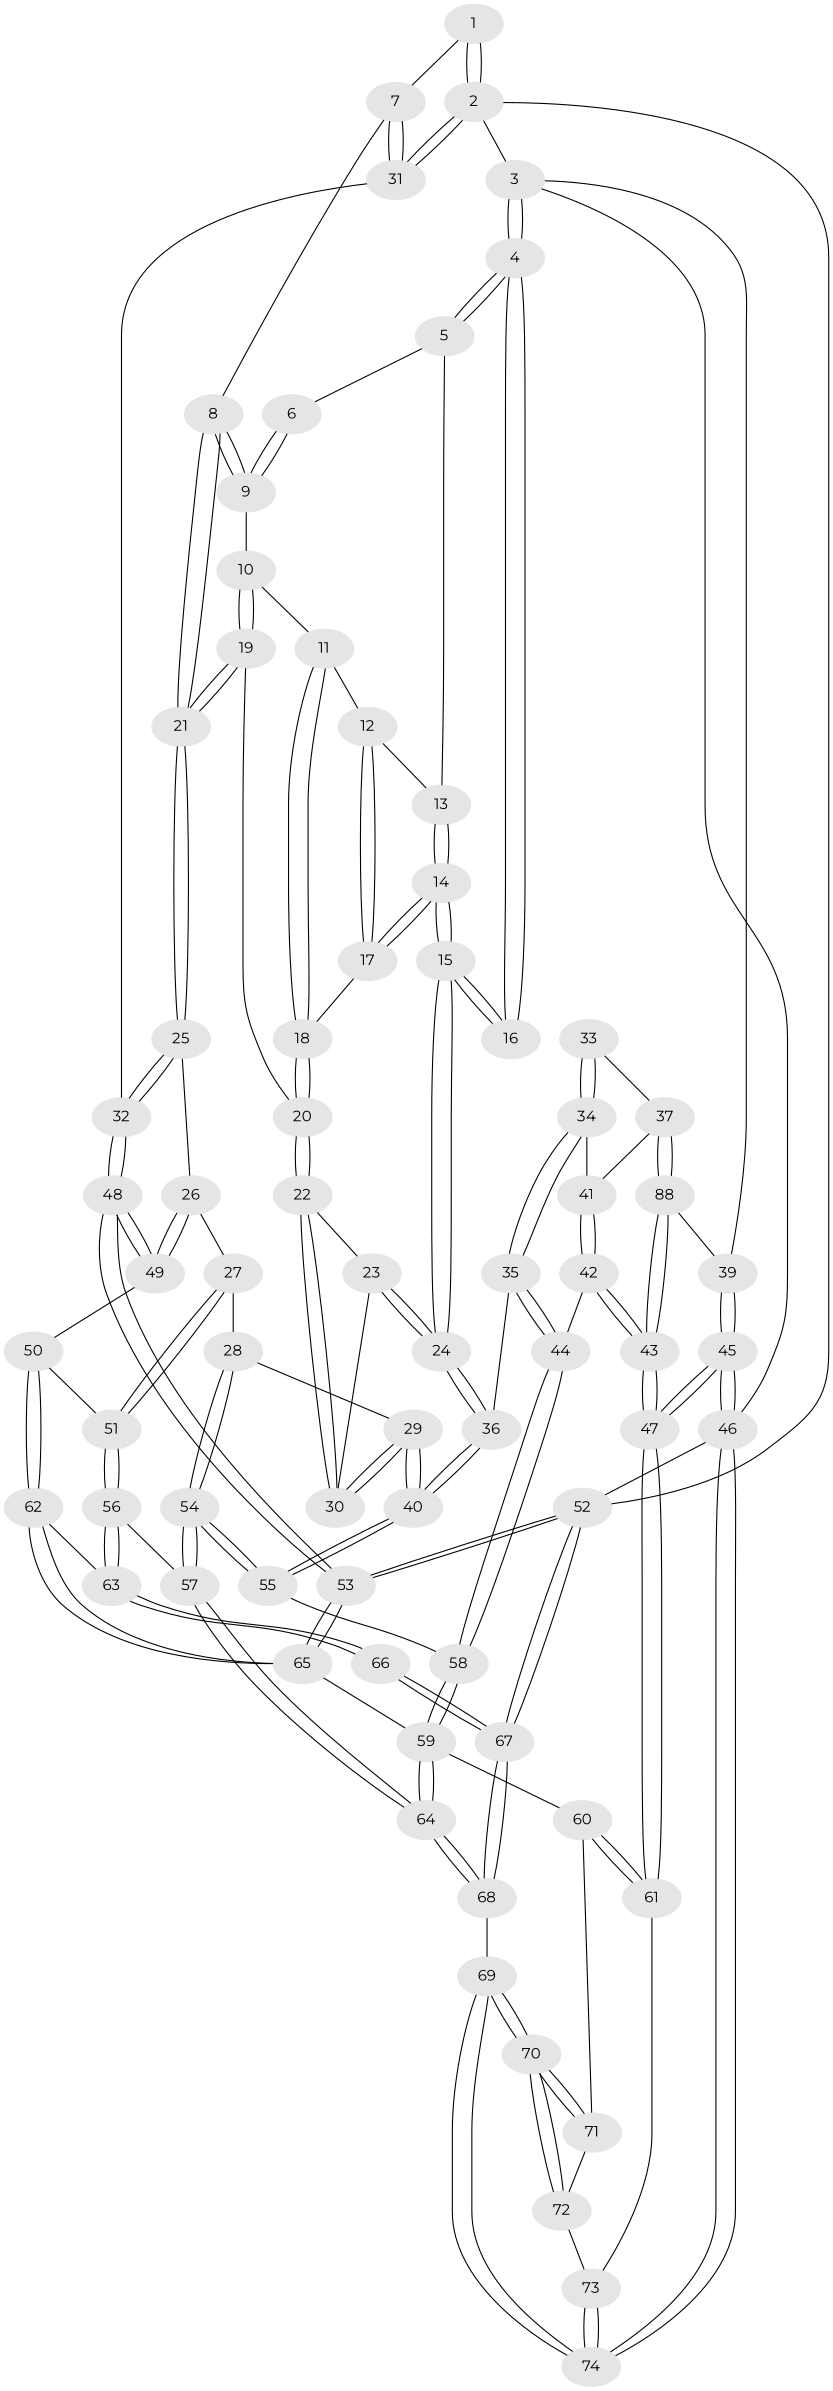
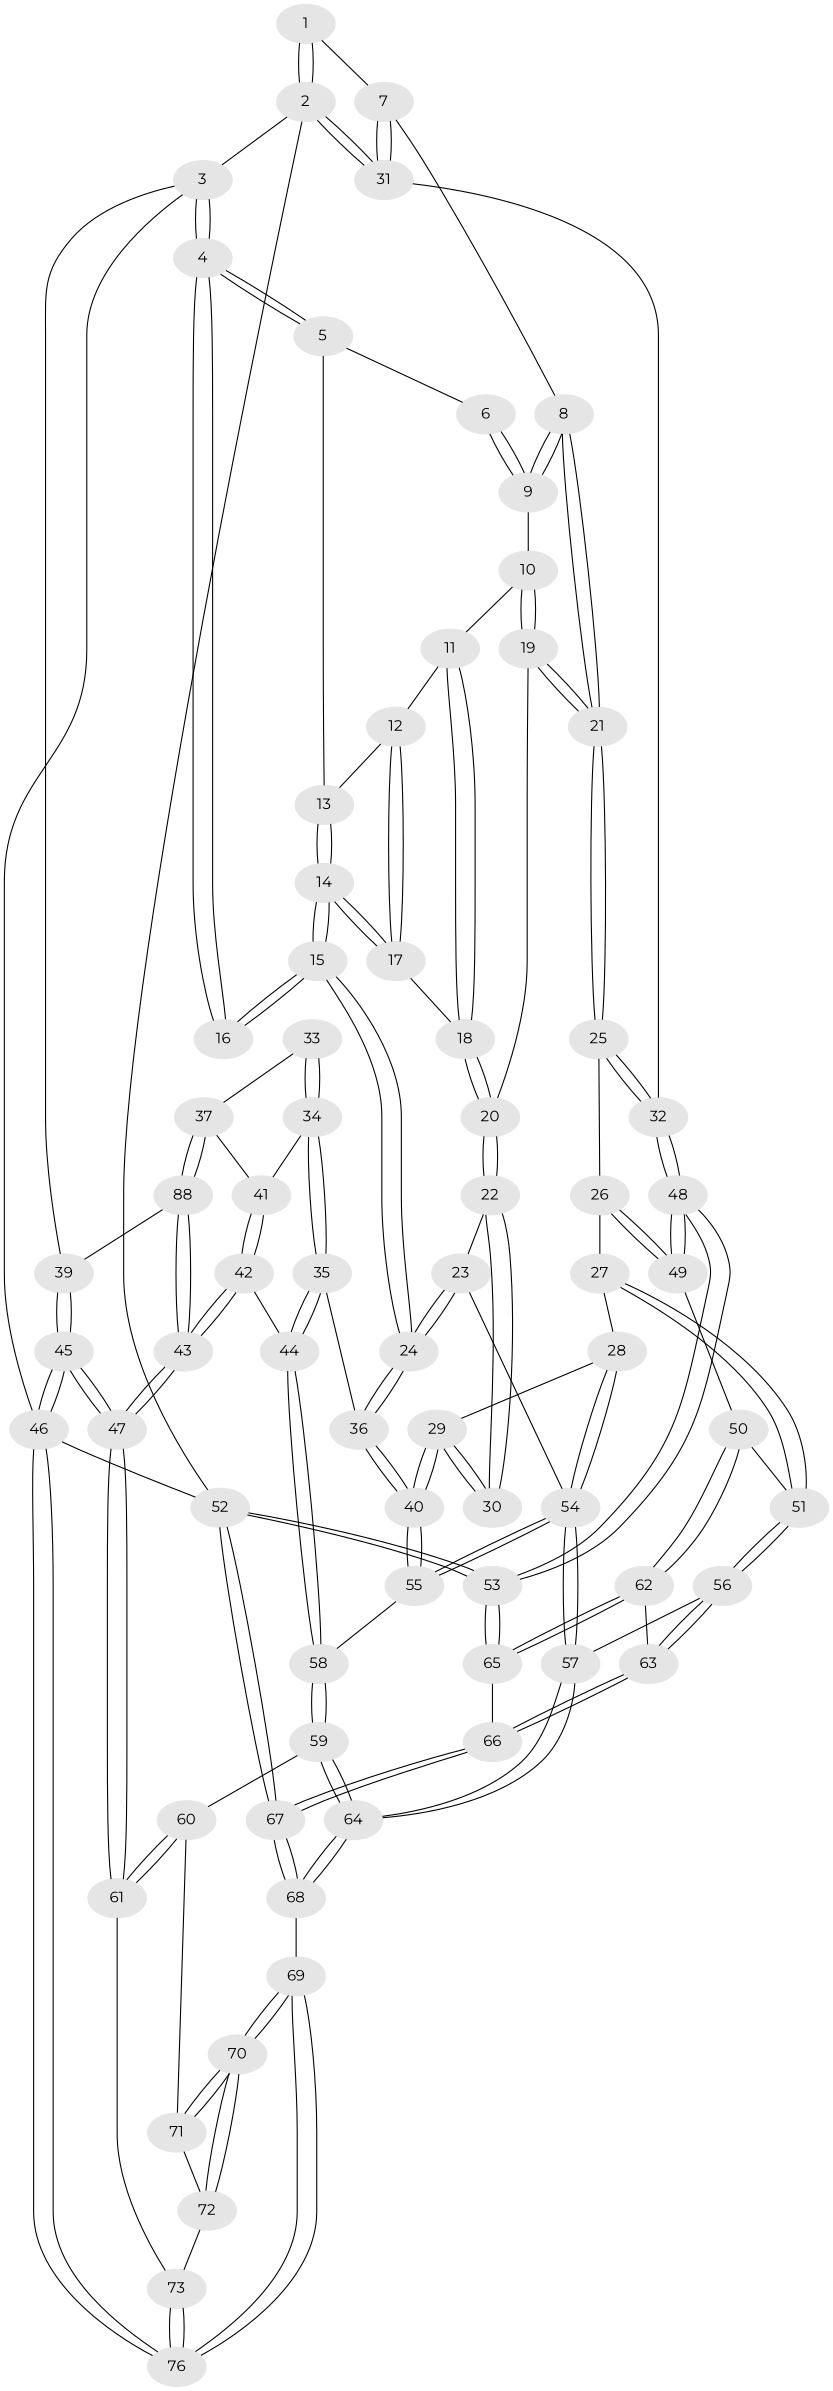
edge "23" -- "30": now "23" -- "54"
edge "65" -- "59": now "65" -- "66"
node "74": label "74" -> "76"
